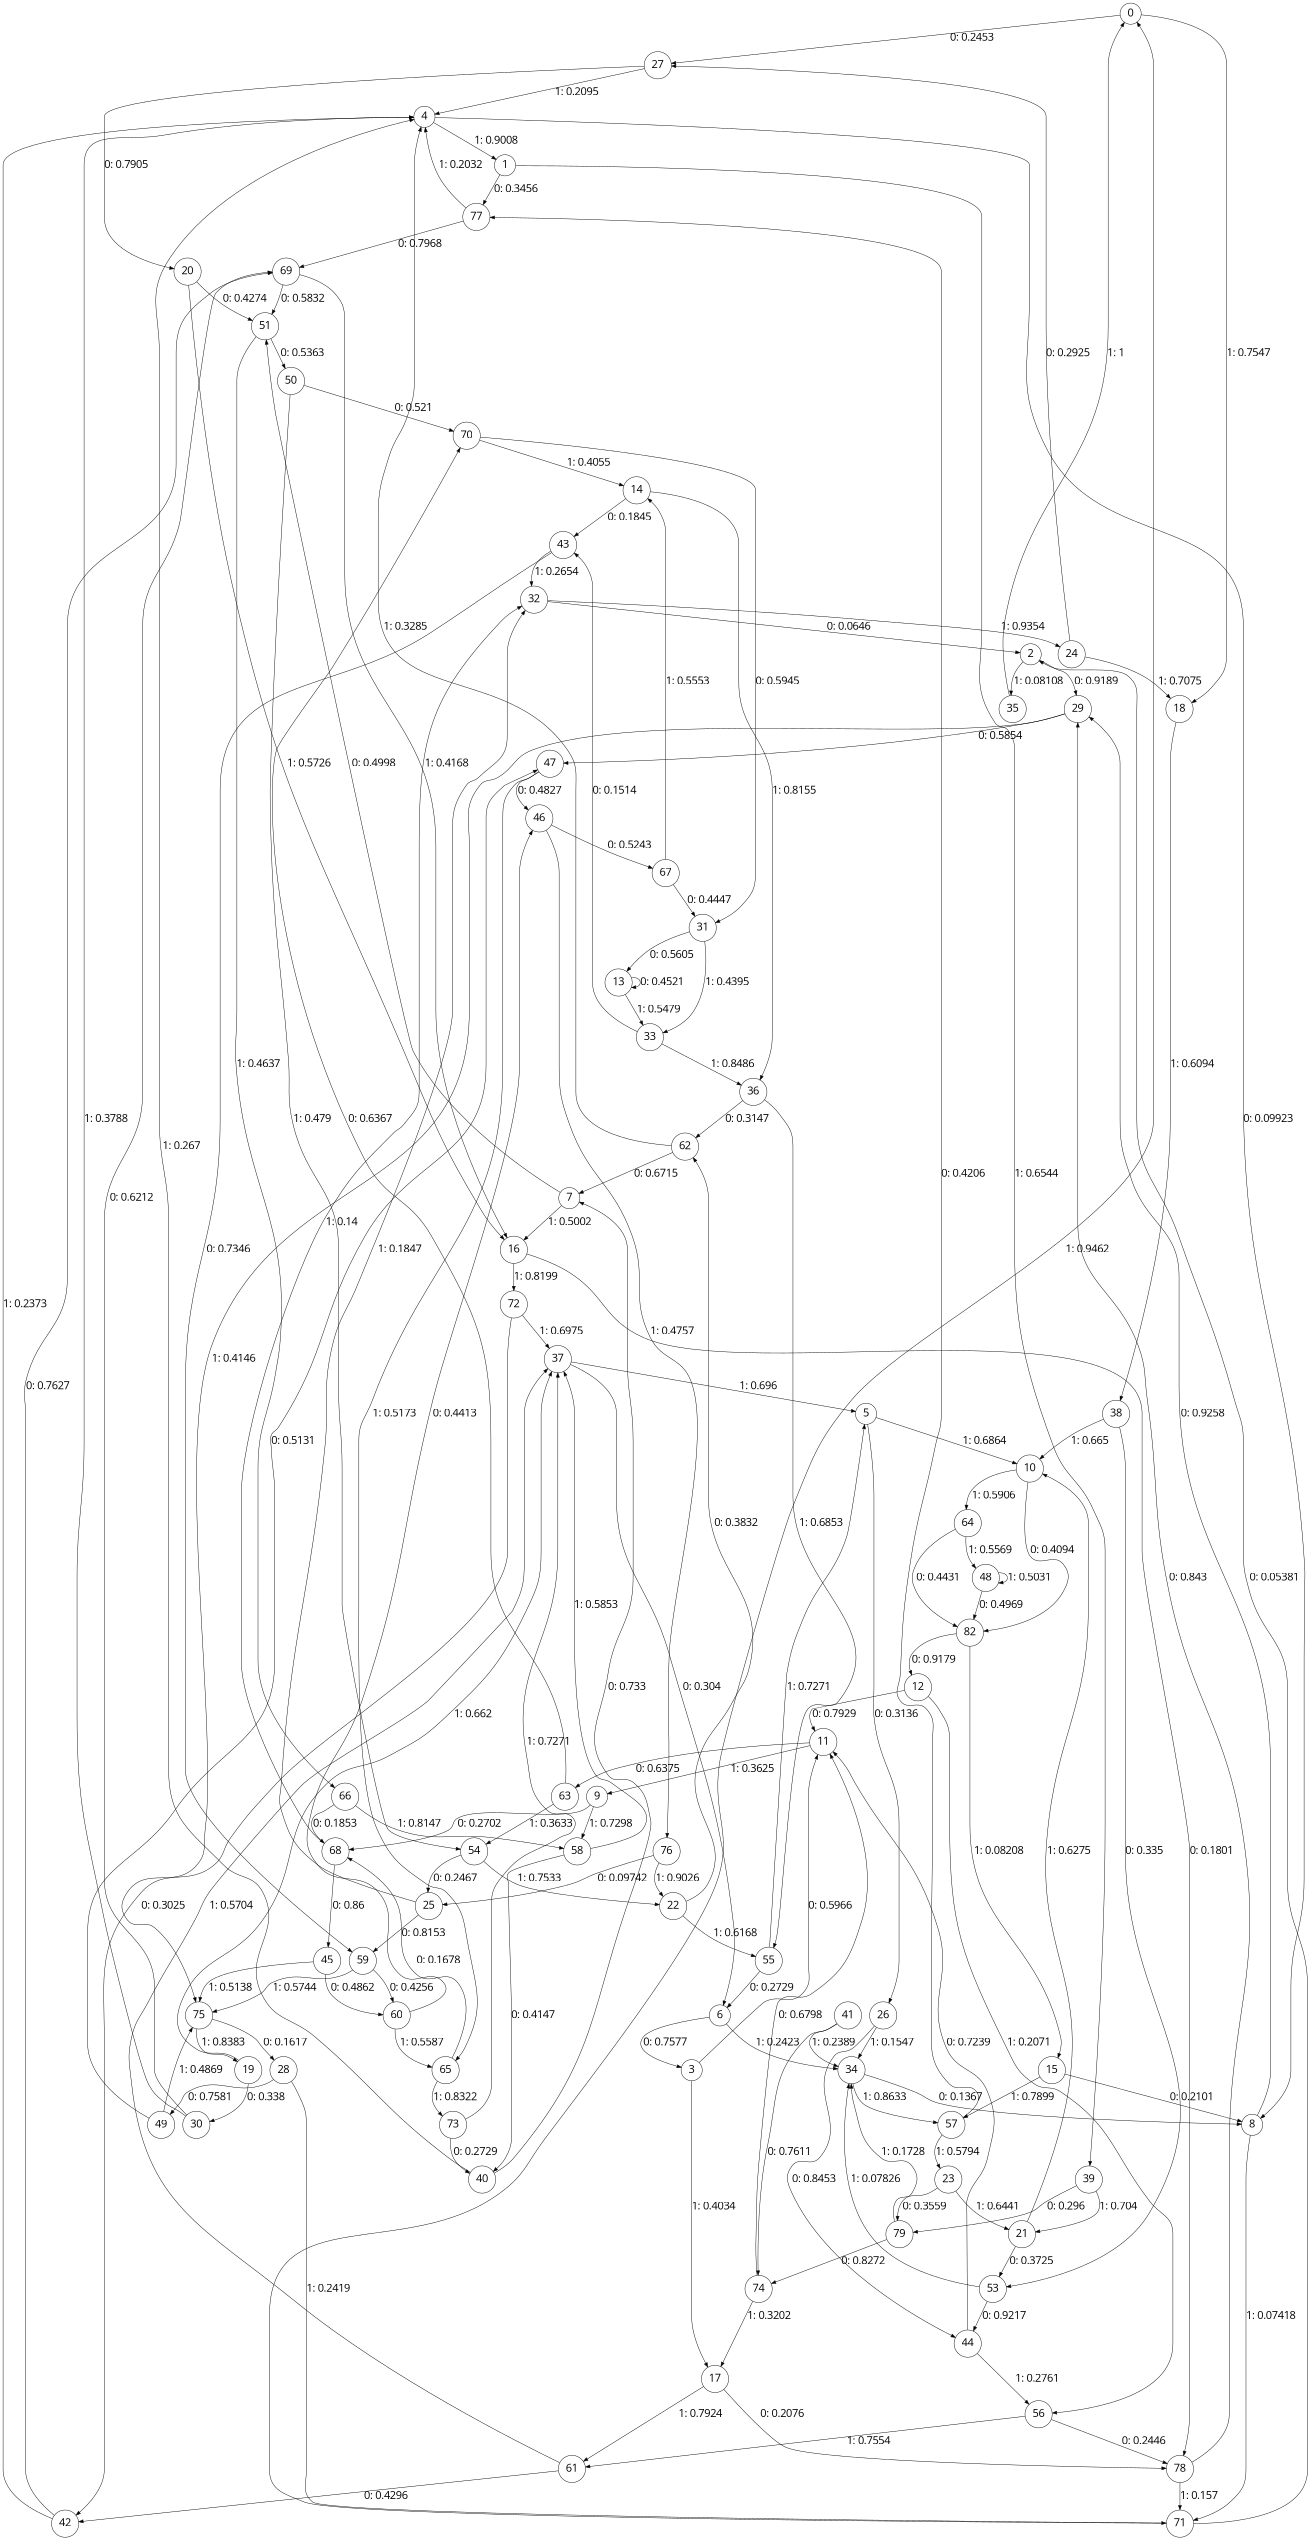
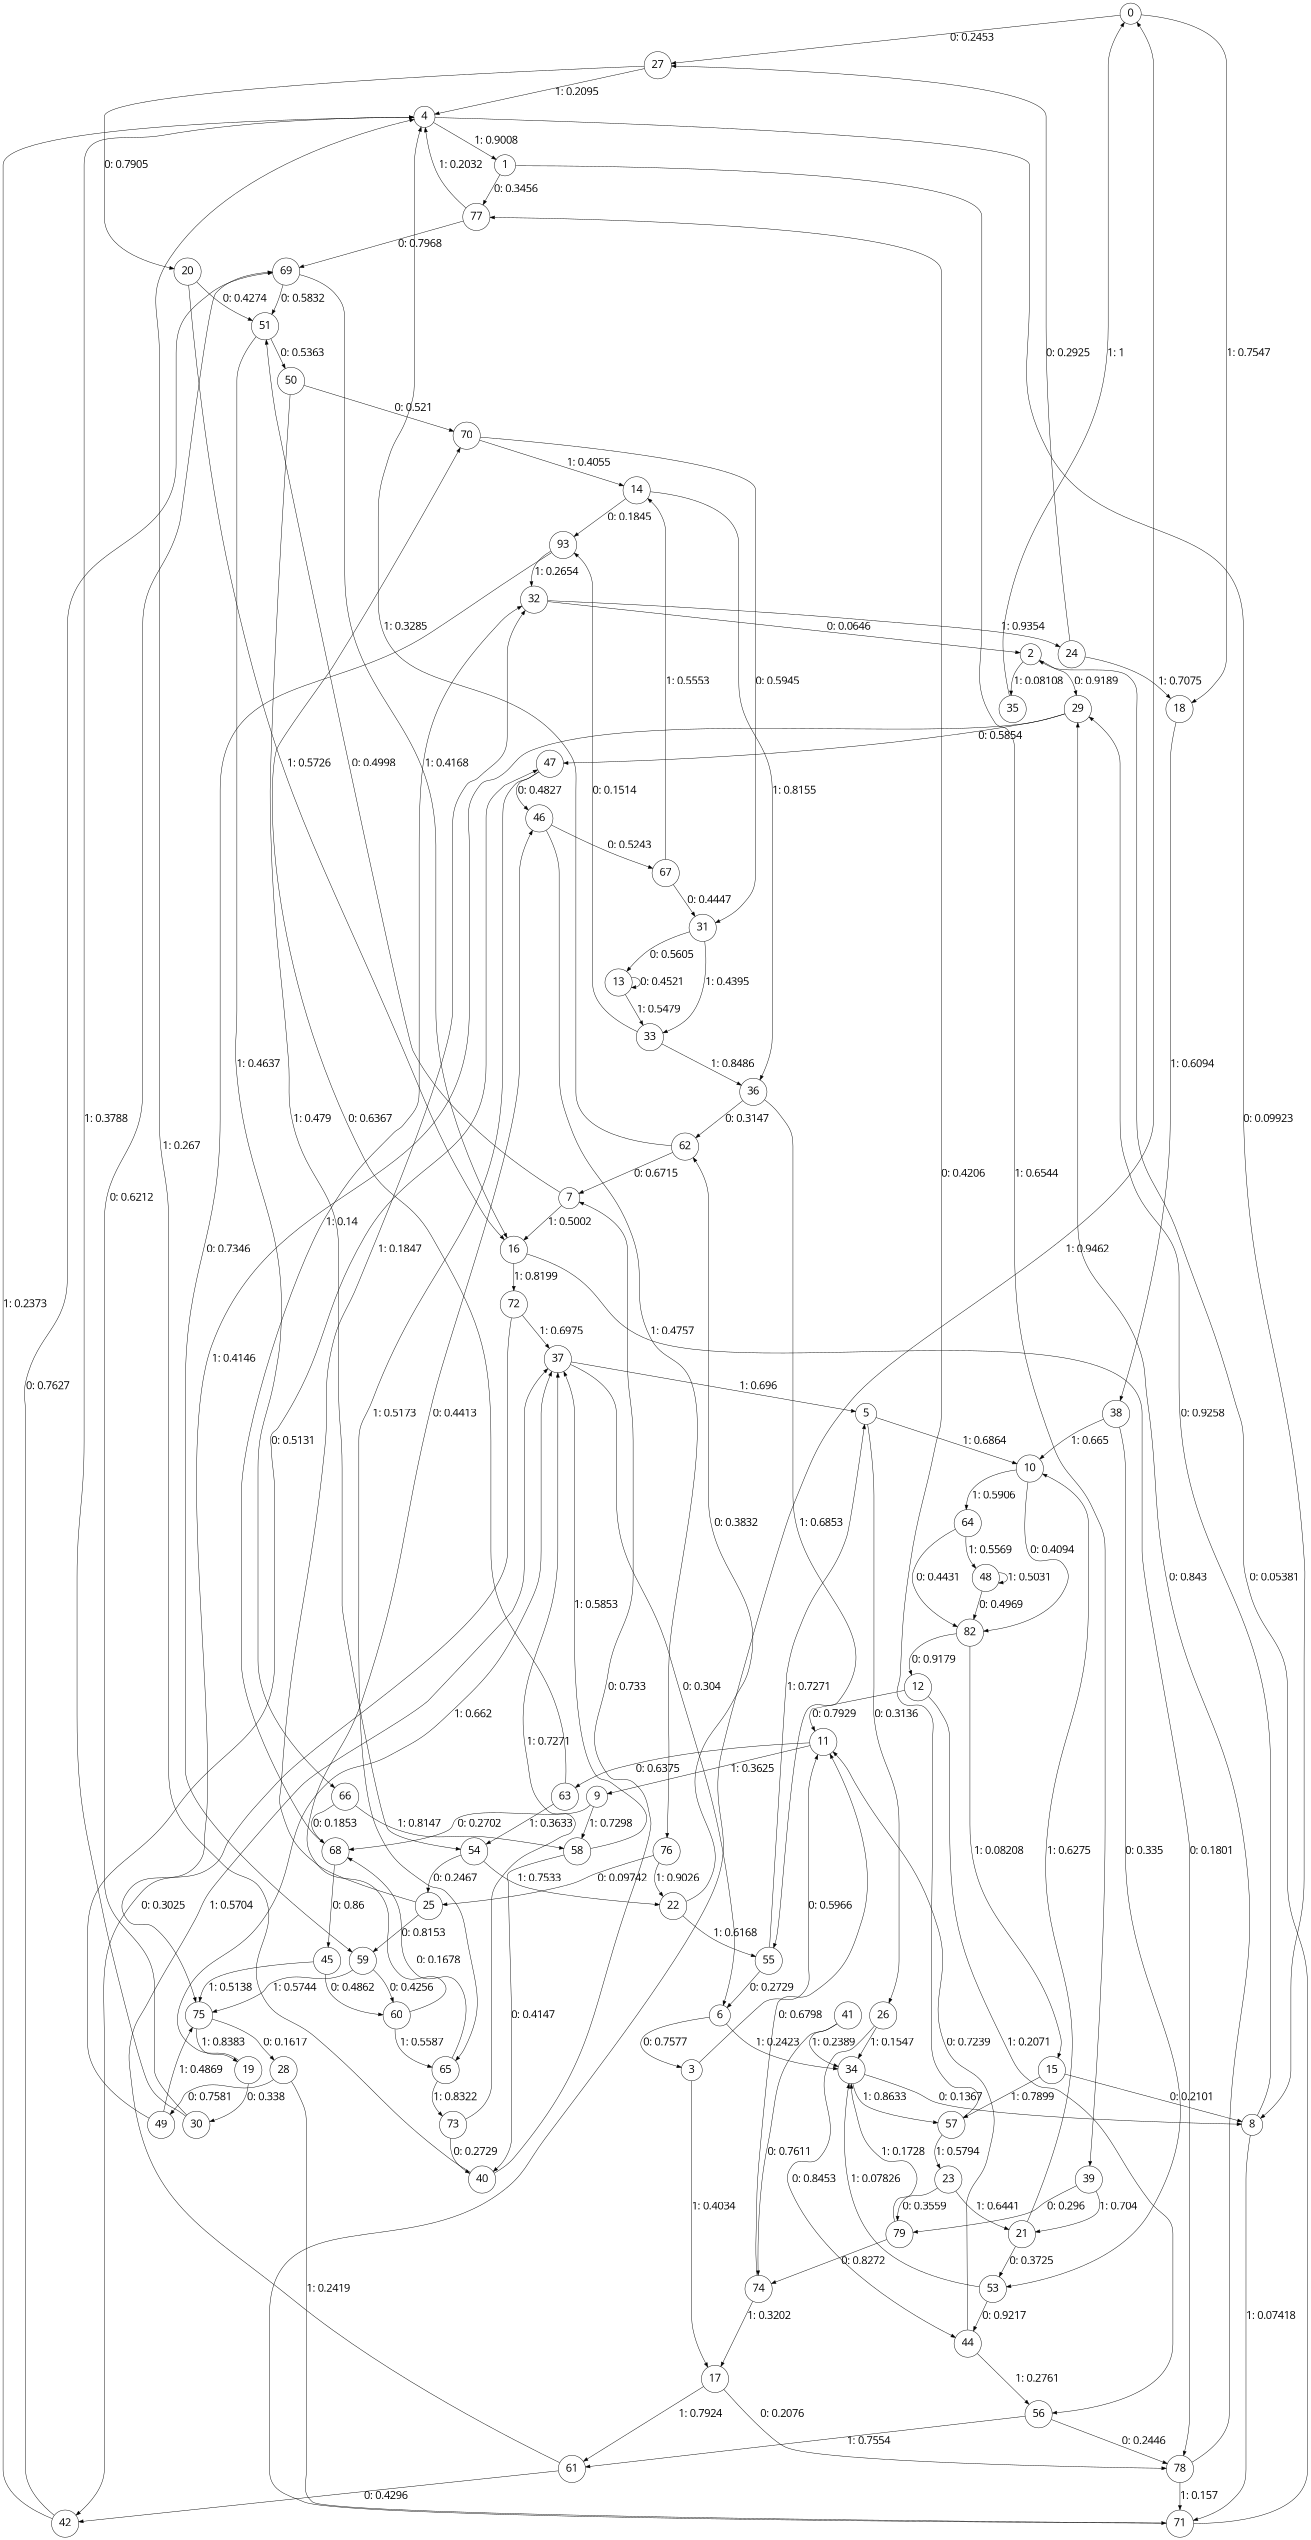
node "43": label "43" -> "93"
